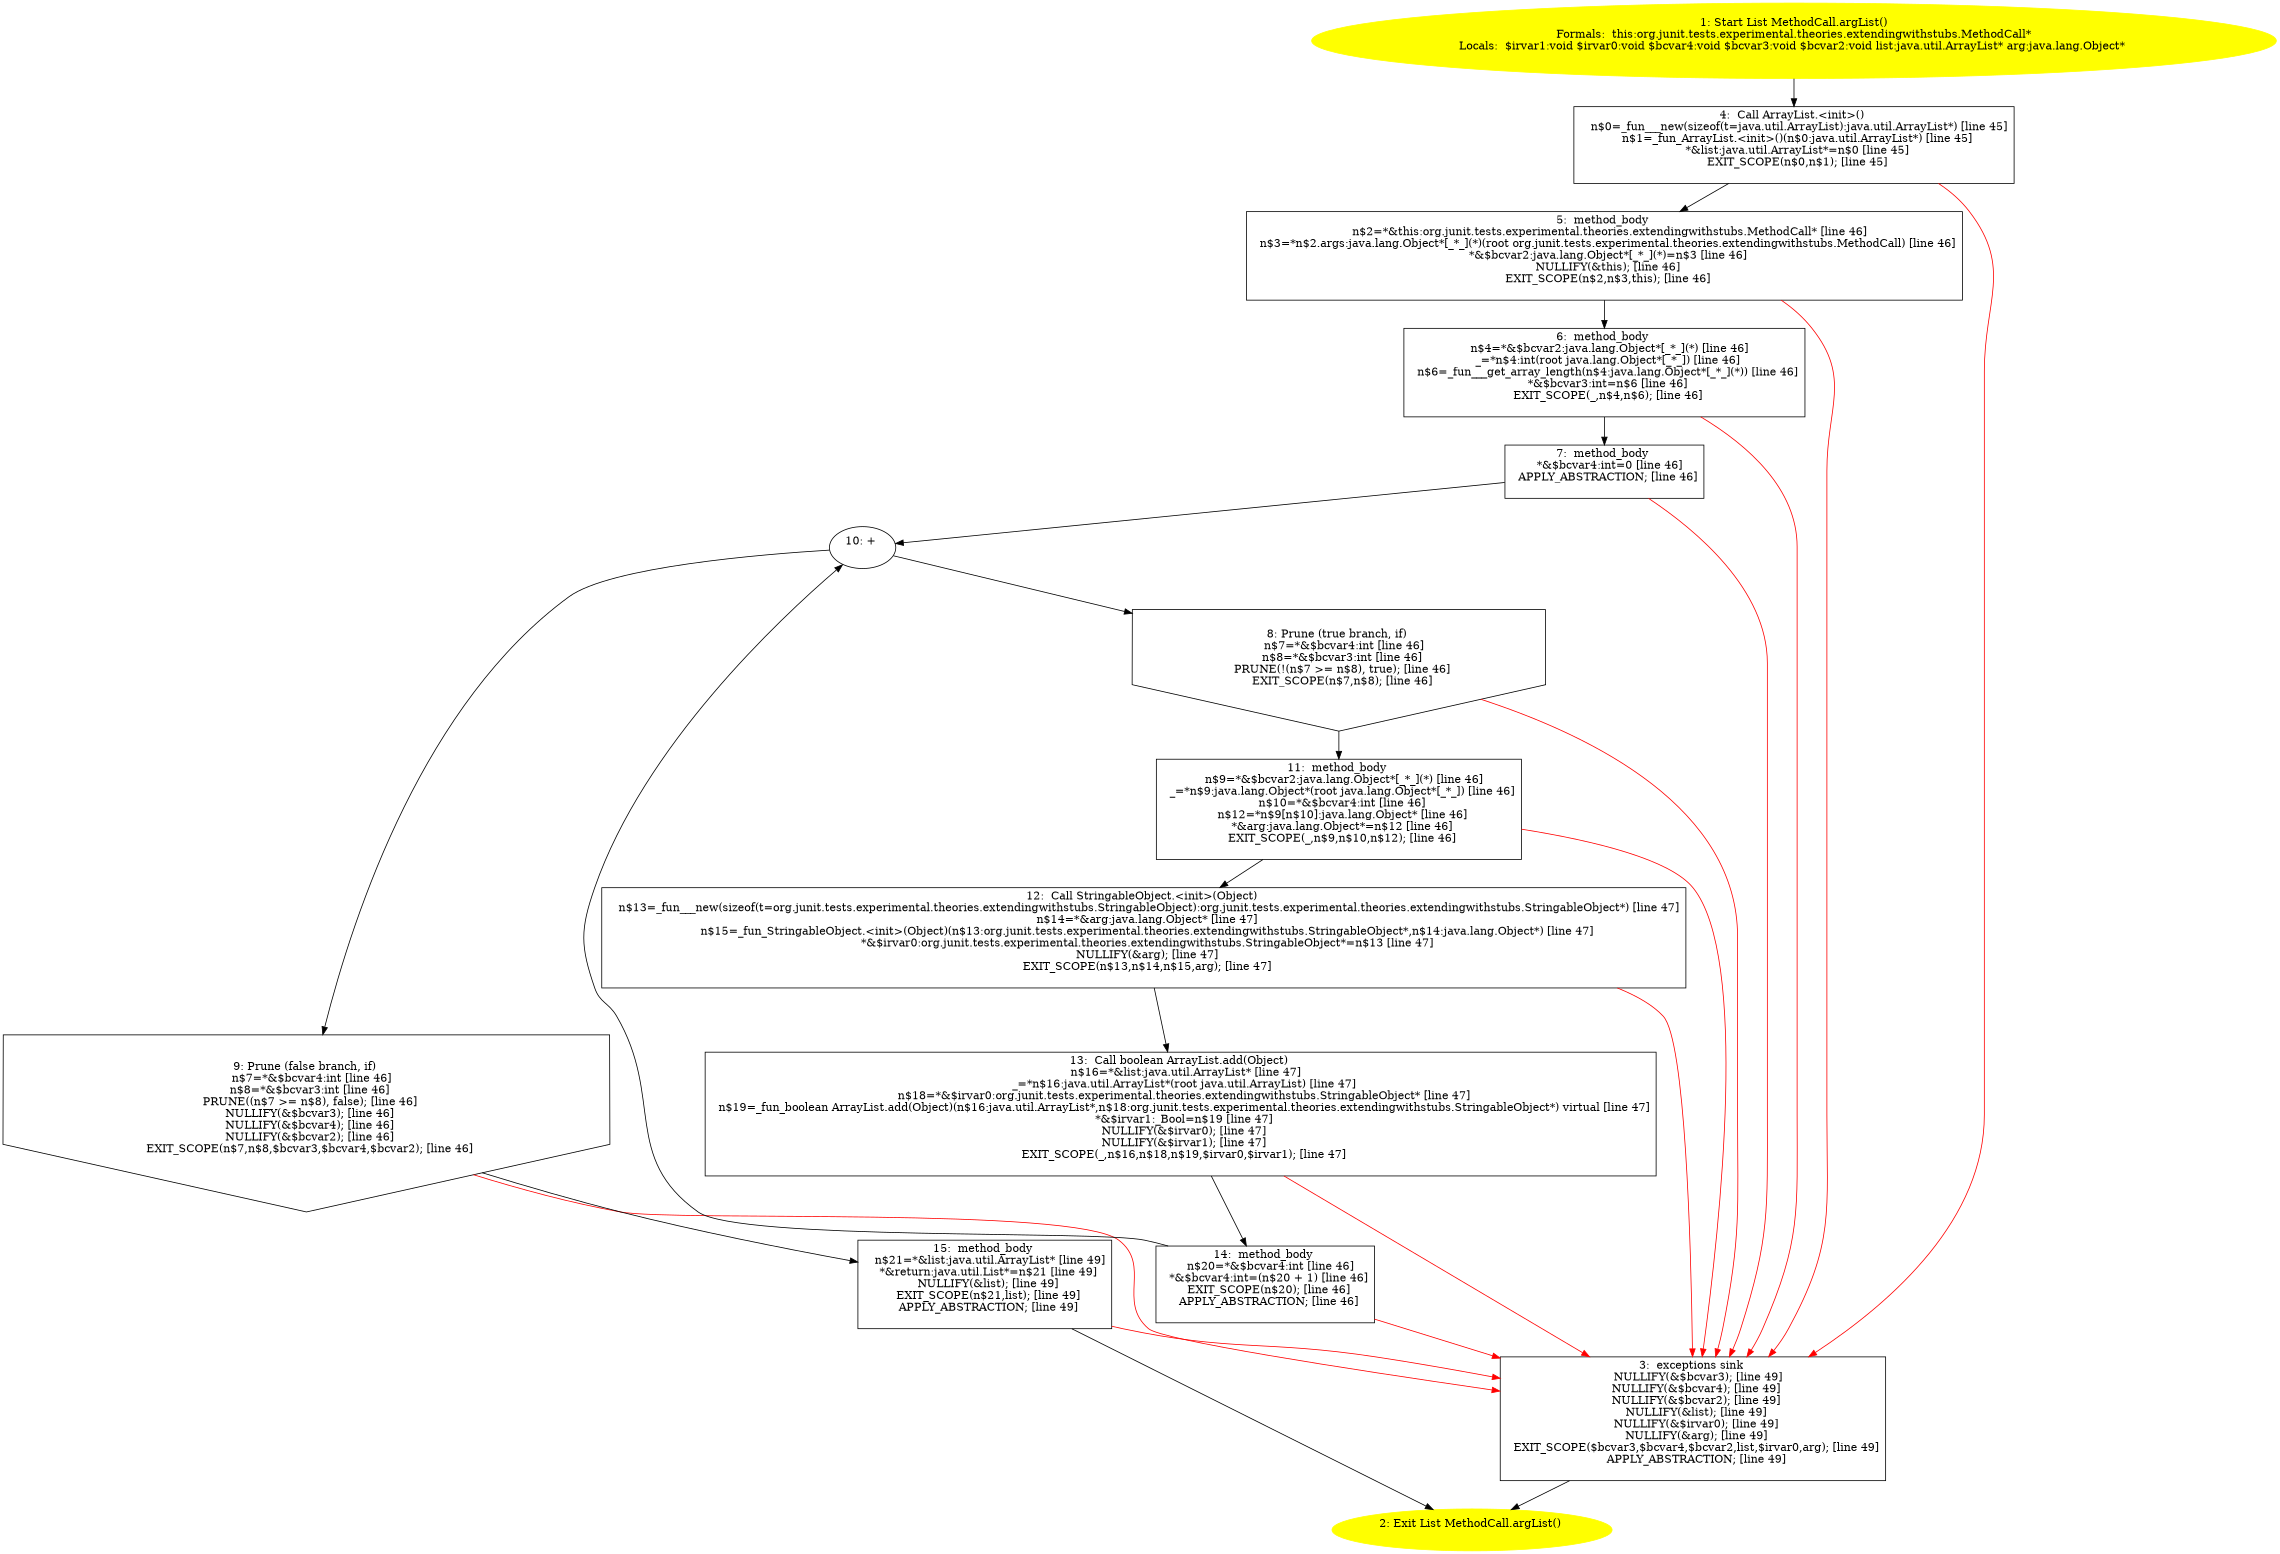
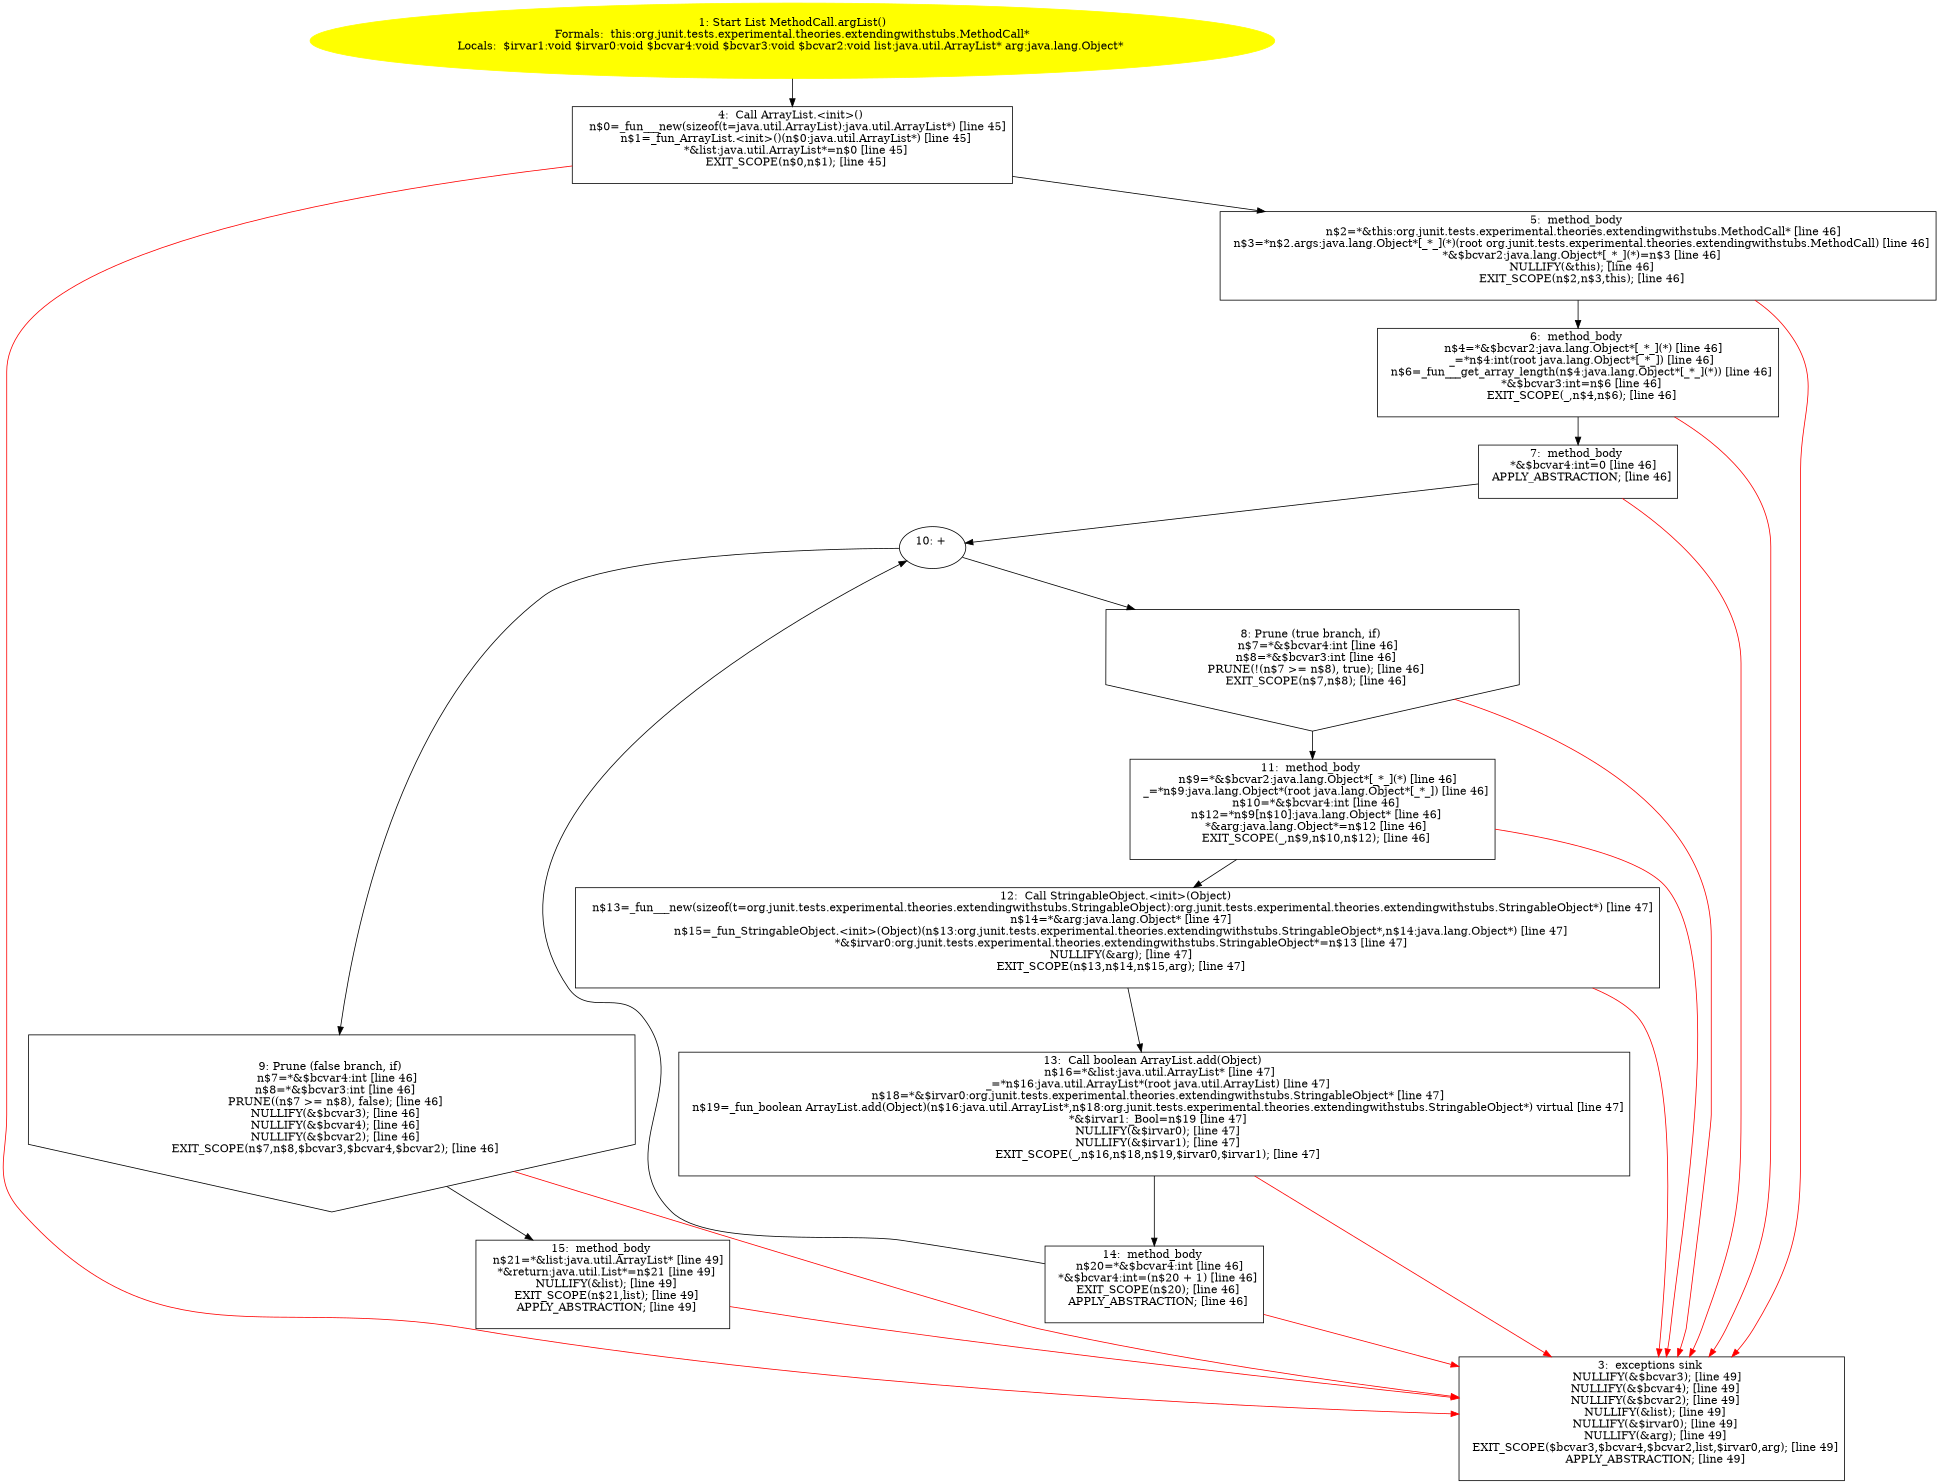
node "2: Exit List MethodCall.argList()": removed
